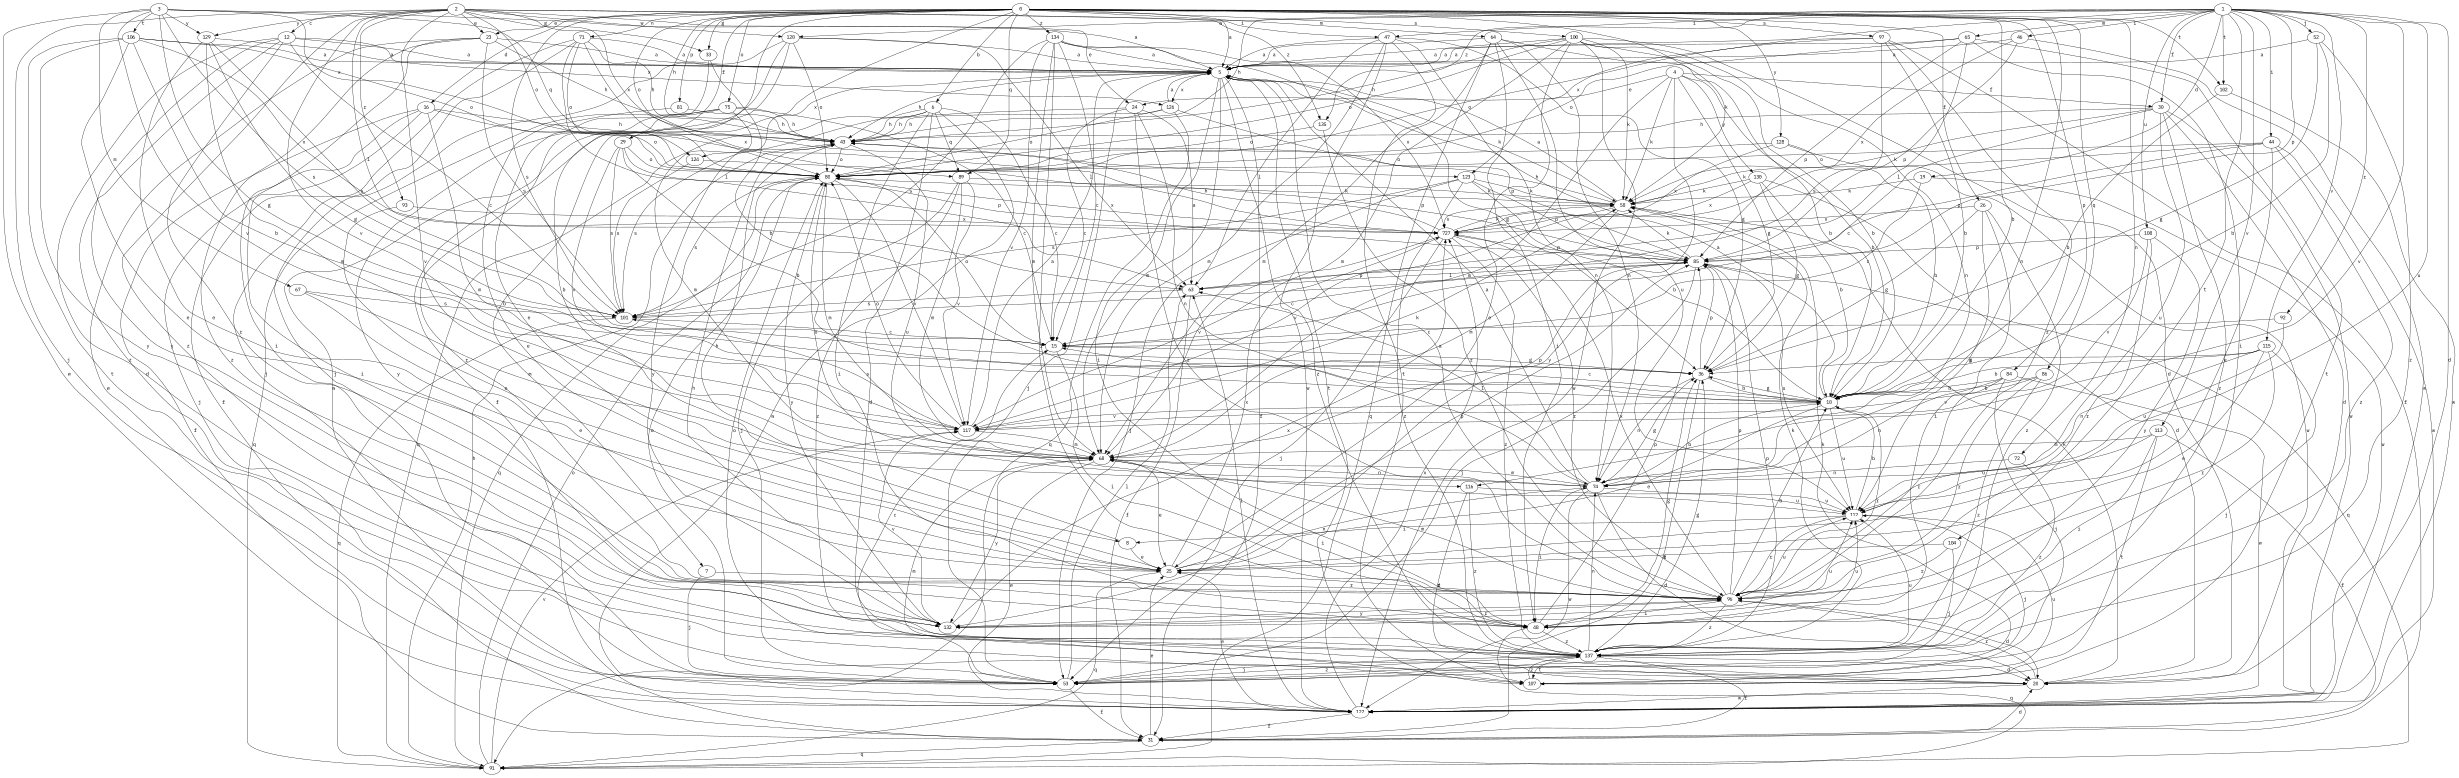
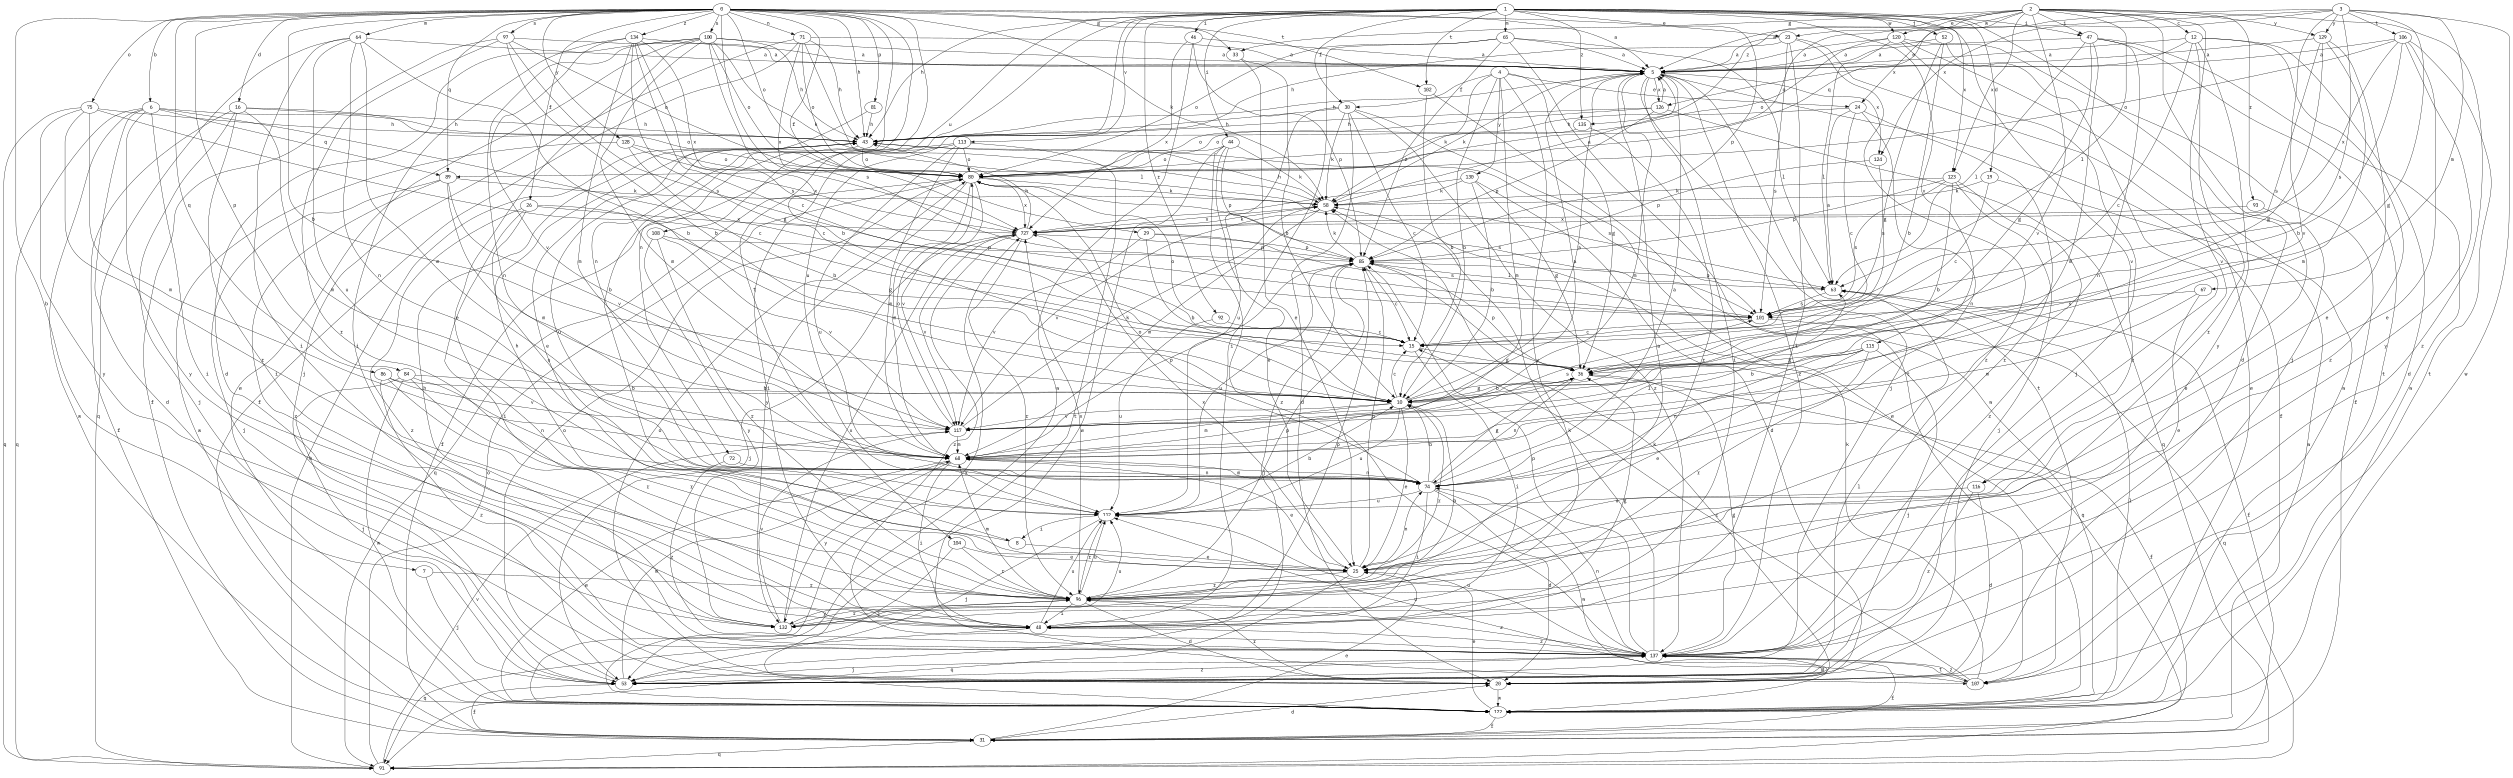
edge "65" -> "85": label "p" -> "z"
edge "29" -> "80": now "113" -> "80"
edge "10" -> "68": added, label "m"
